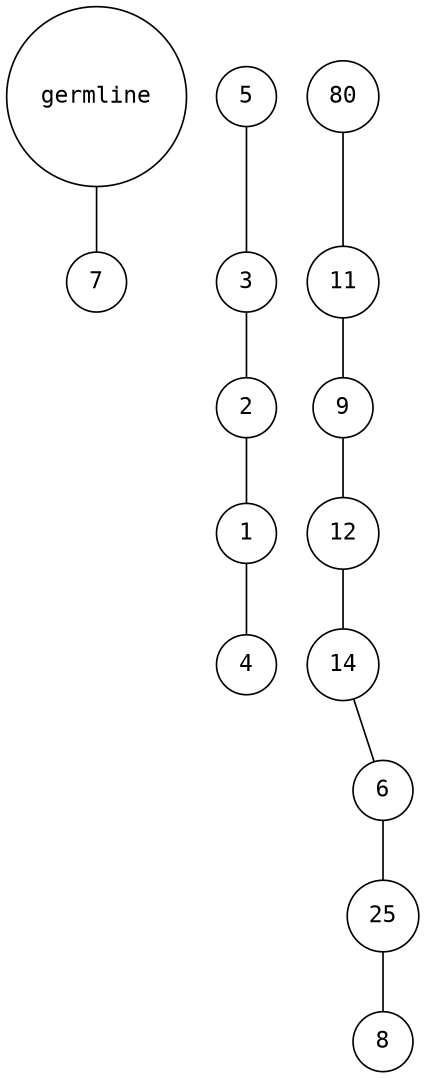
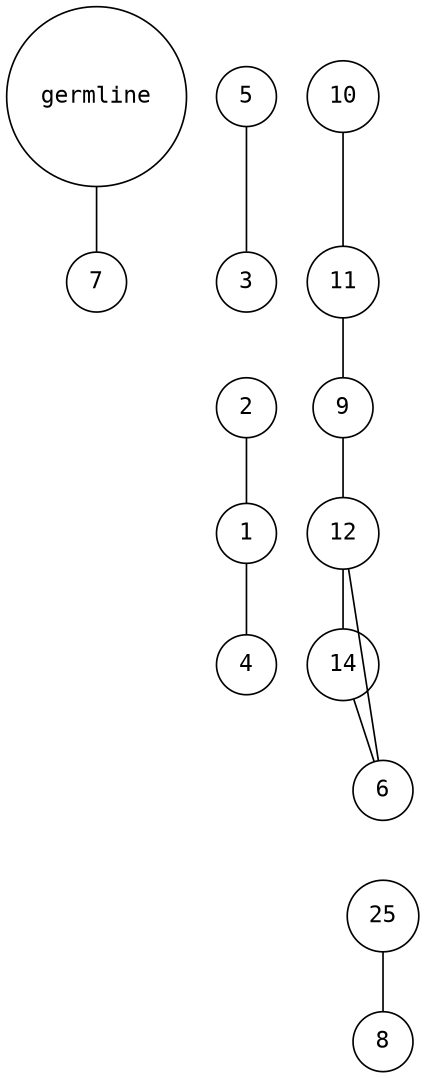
node "80": label "80" -> "10"
edge "3" -- "2": removed
edge "6" -- "25": now "6" -- "12"
